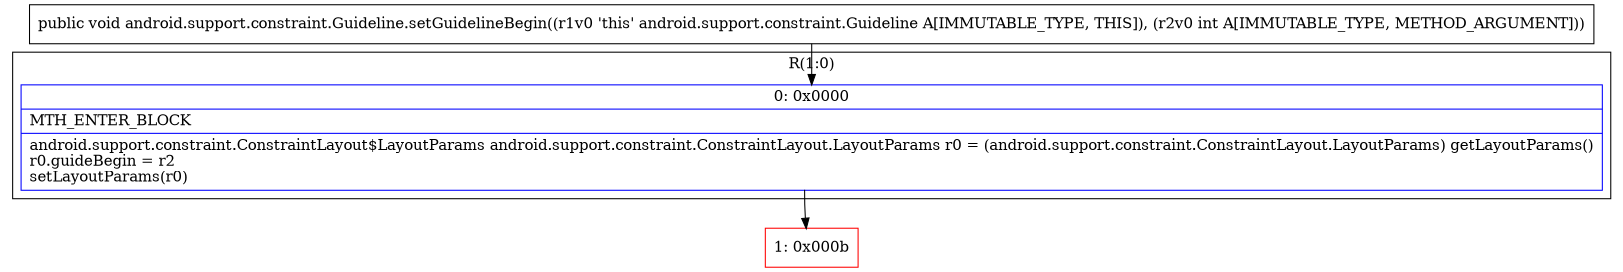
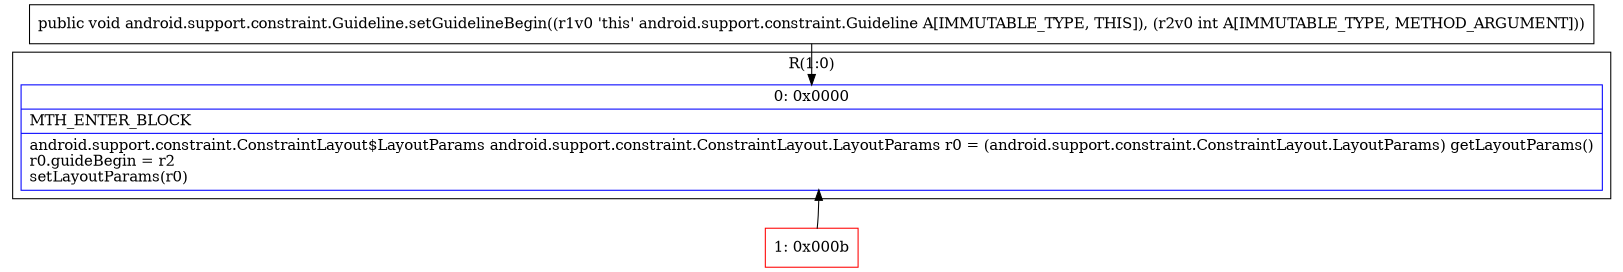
edge "0: 0x0000" -> "1: 0x000b": reversed
